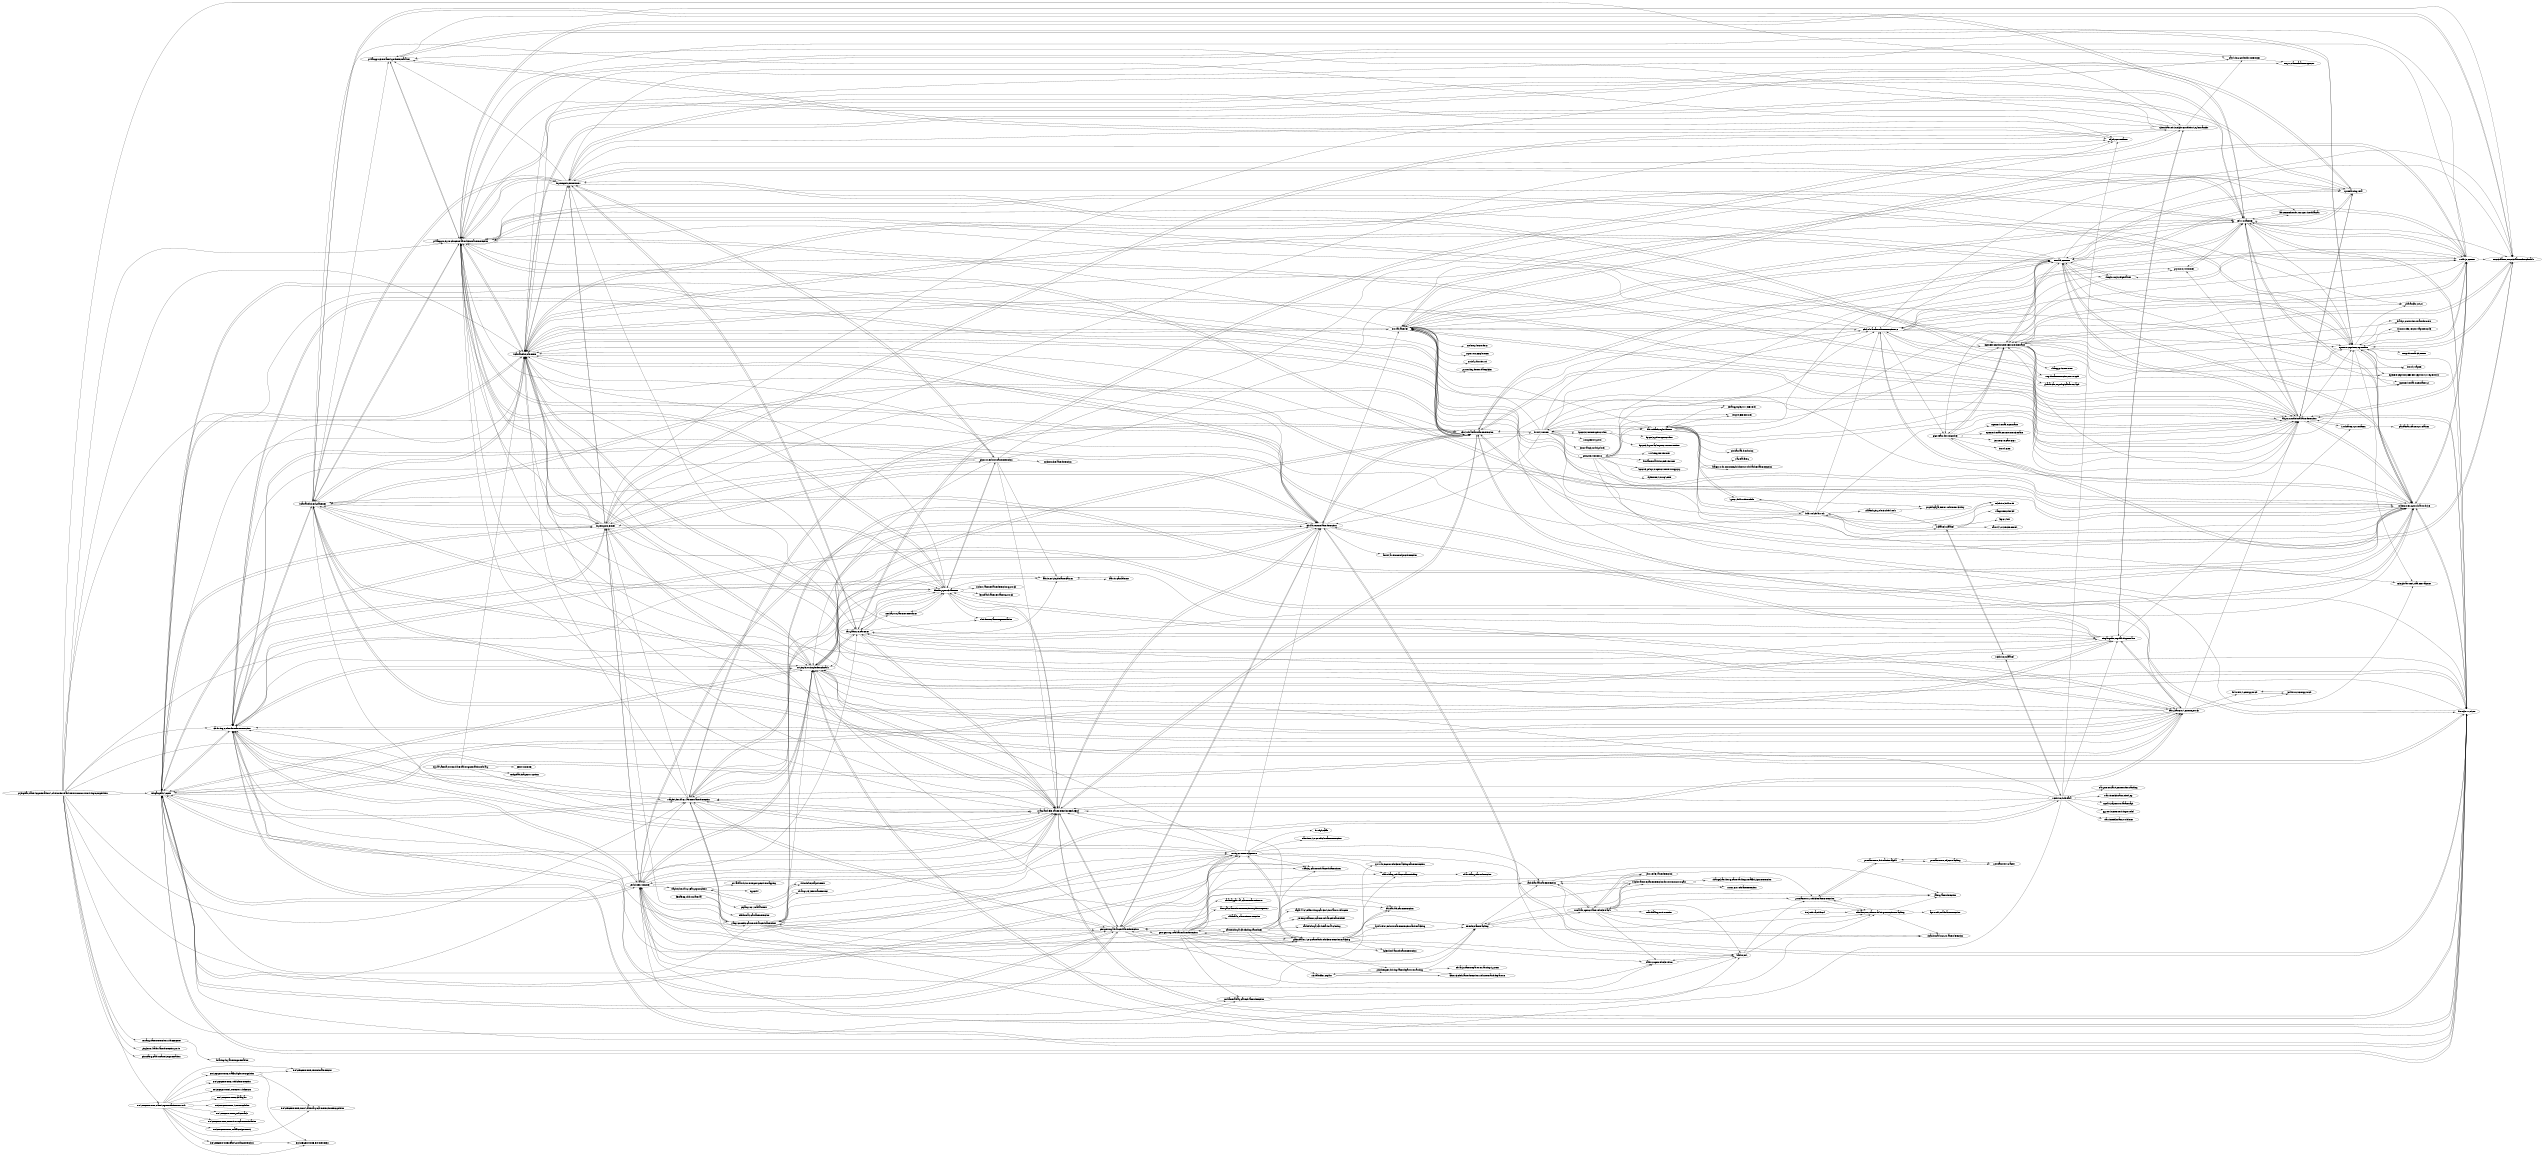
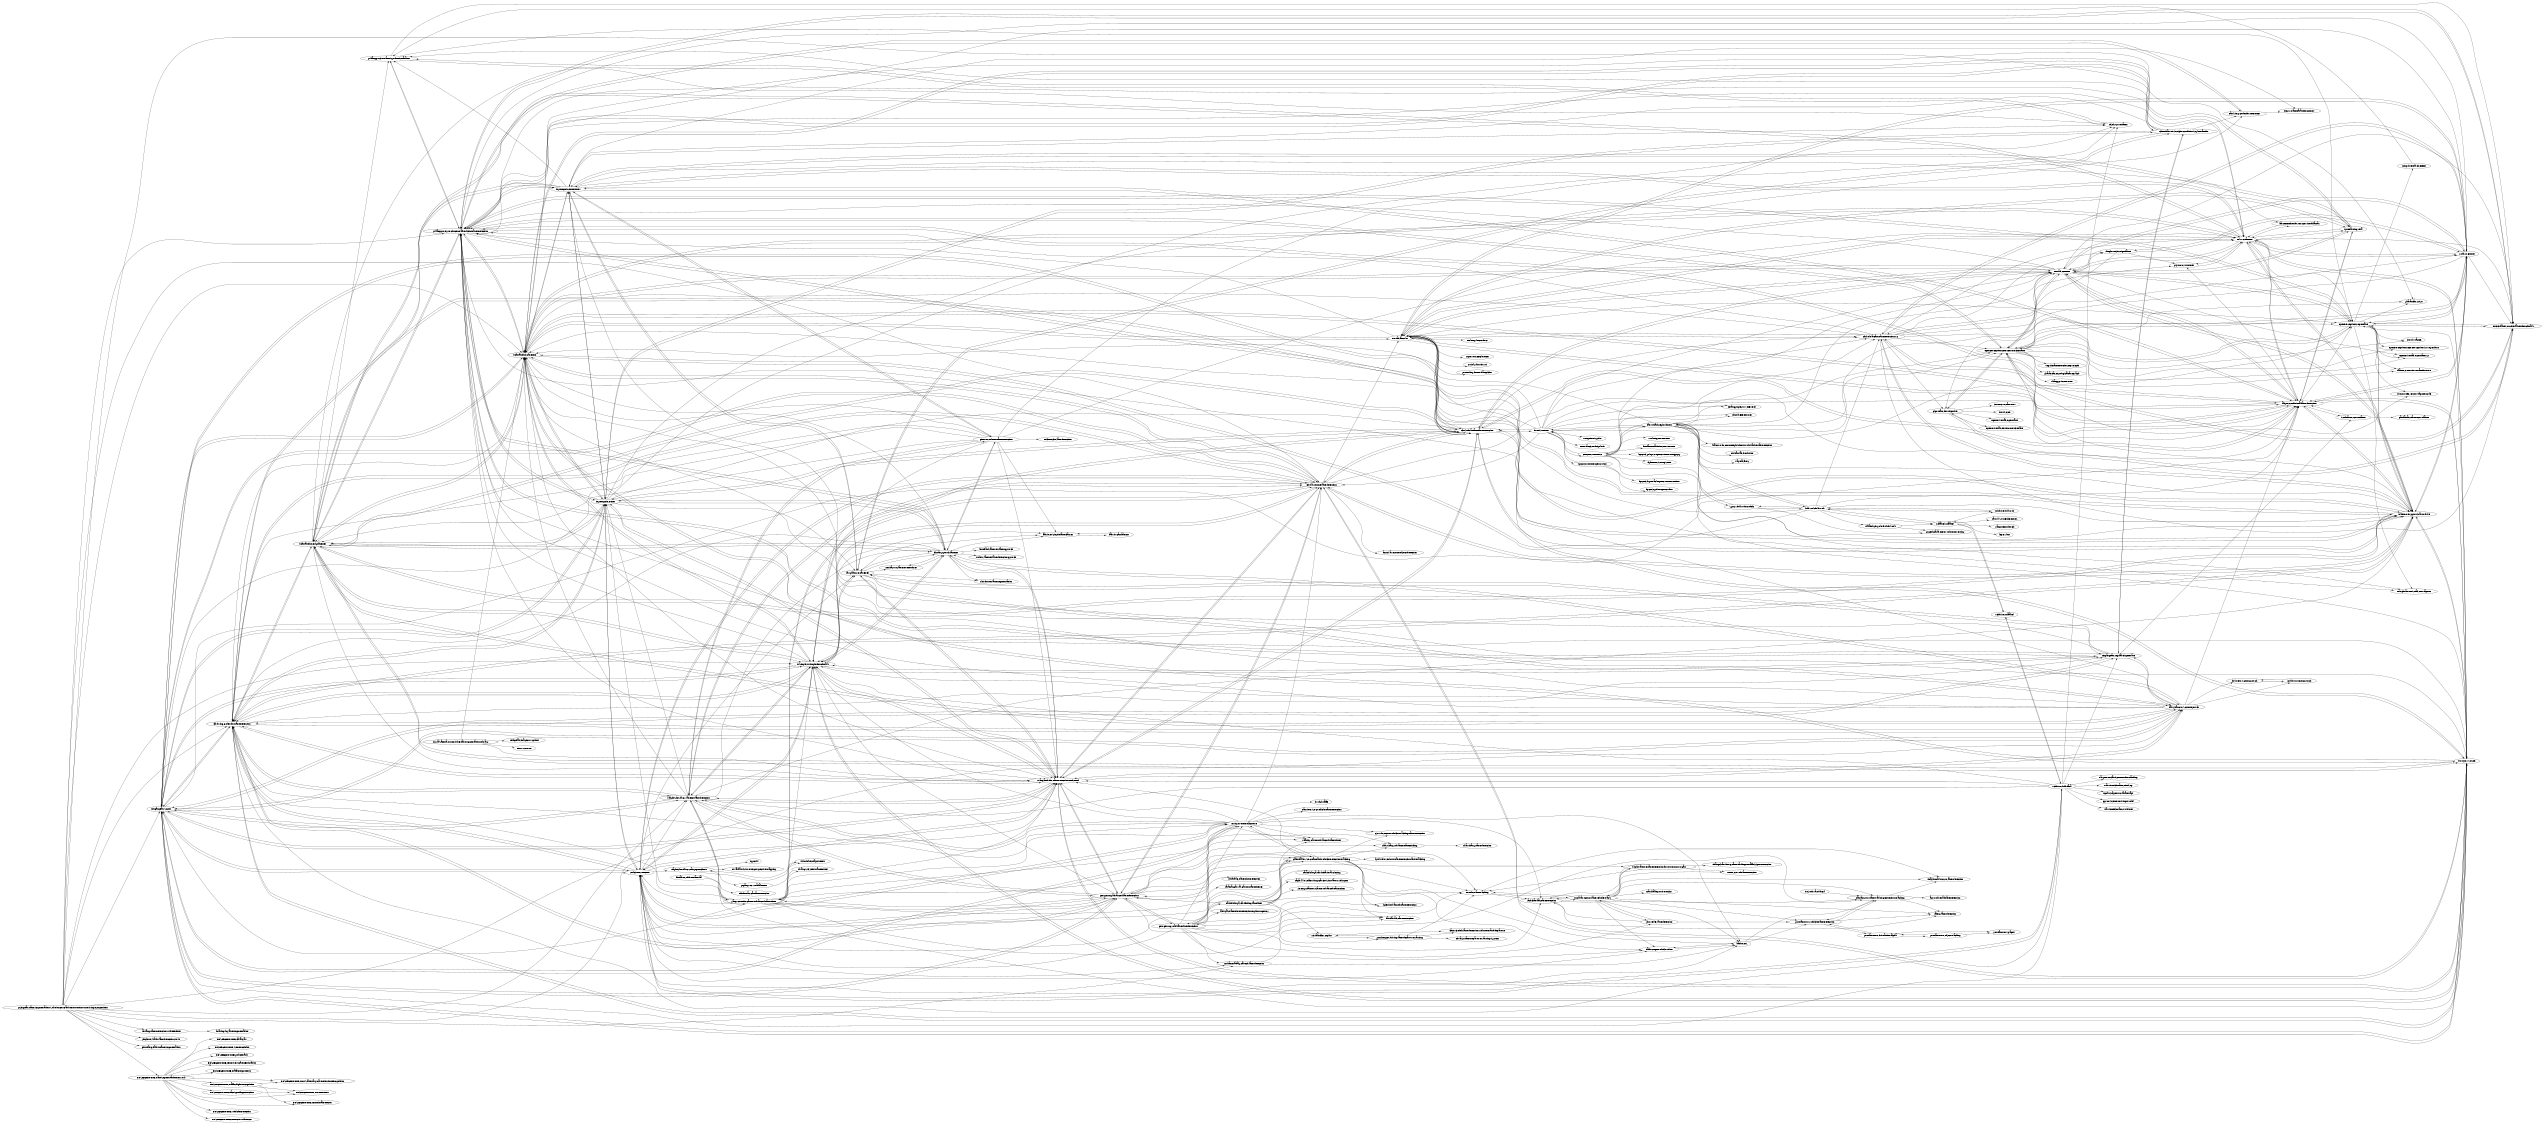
edge "OpenPerceptionX/OpenLane" -> "yuliangguo/3D_Lane_Synthetic_Dataset": now "megvii-research/PETR" -> "yuliangguo/3D_Lane_Synthetic_Dataset"
node "bradyz/cross_view_transformers": label "bradyz/cross_view_transformers" -> "dlanes/cross_view_transformers"
edge "lucastabelini/LaneATT" -> "cfzd/Ultra-Fast-Lane-Detection": removed
node "POSTECH-MARS/DetectorWithFocus": label "POSTECH-MARS/DetectorWithFocus" -> "POSTECH-IMLAB/DetectorWithFocus"
